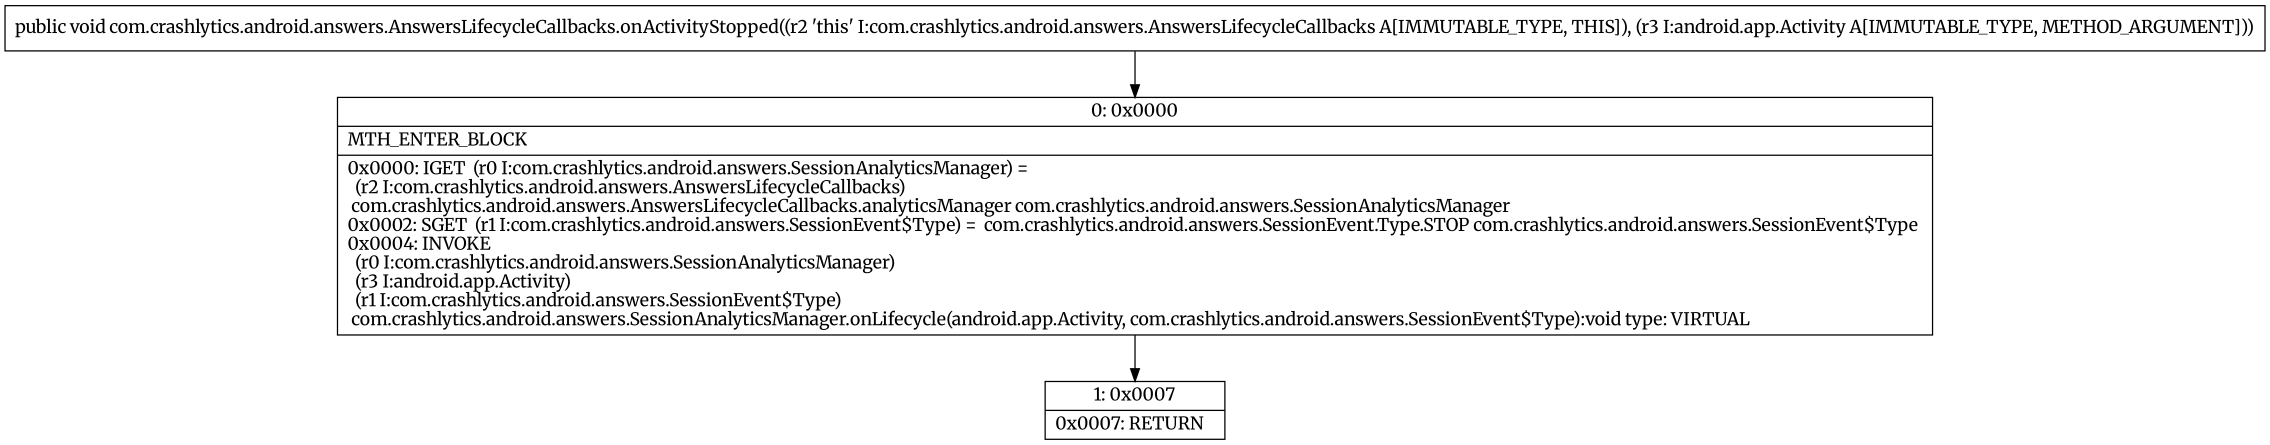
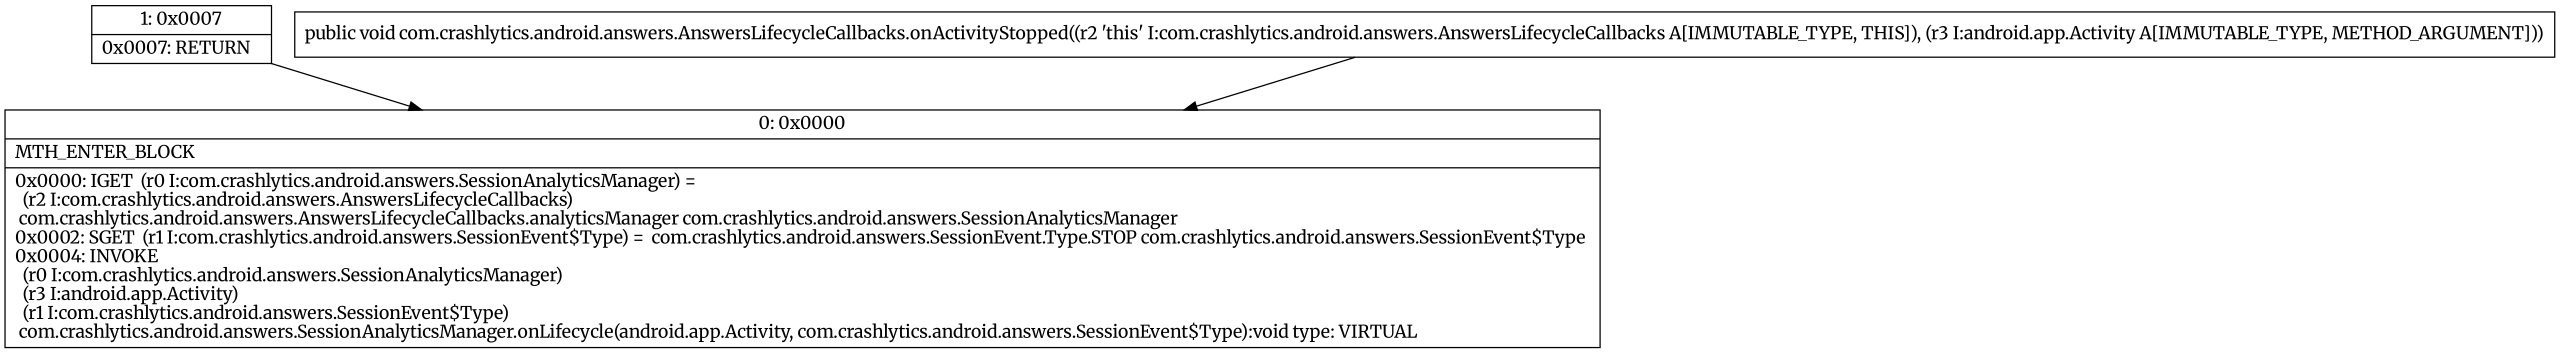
edge "0: 0x0000" -> "1: 0x0007": reversed
